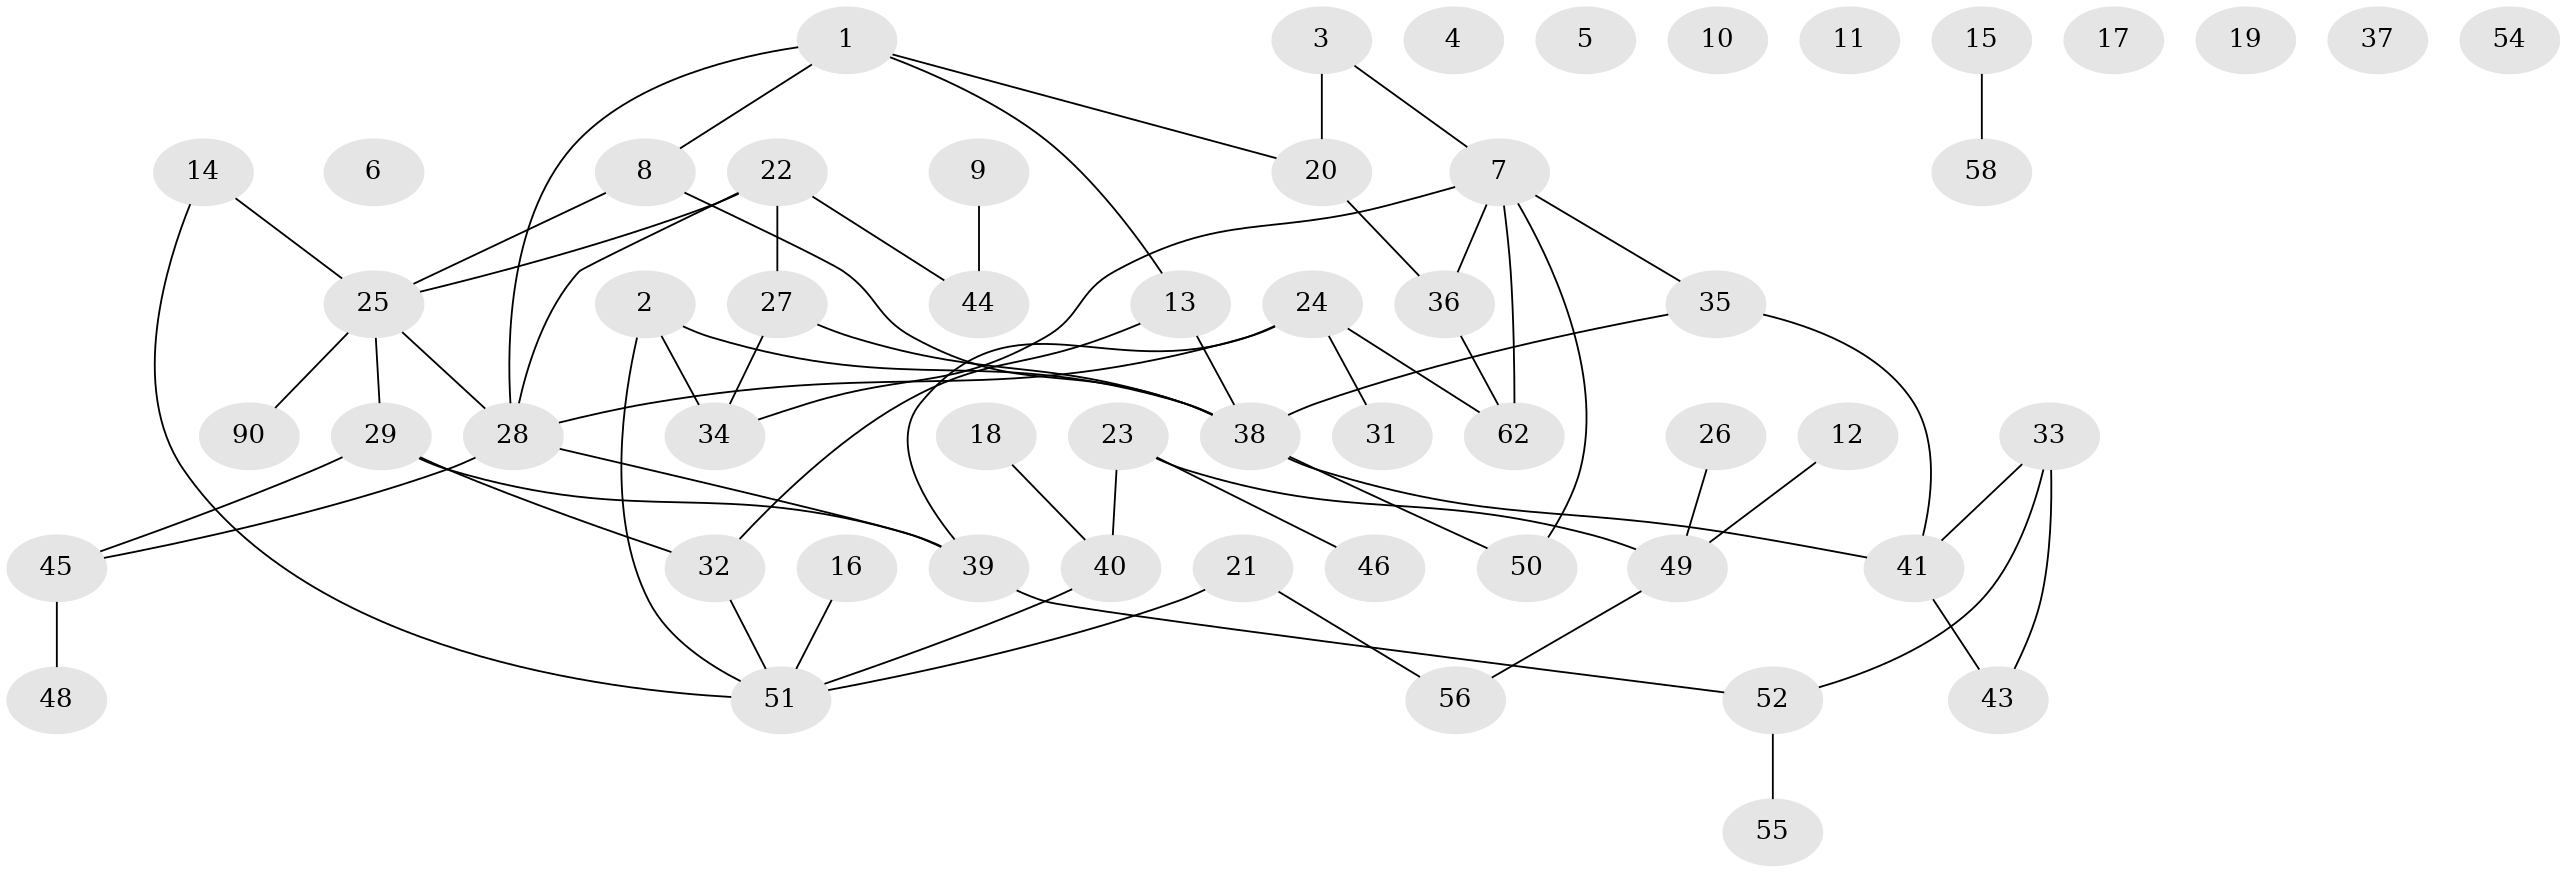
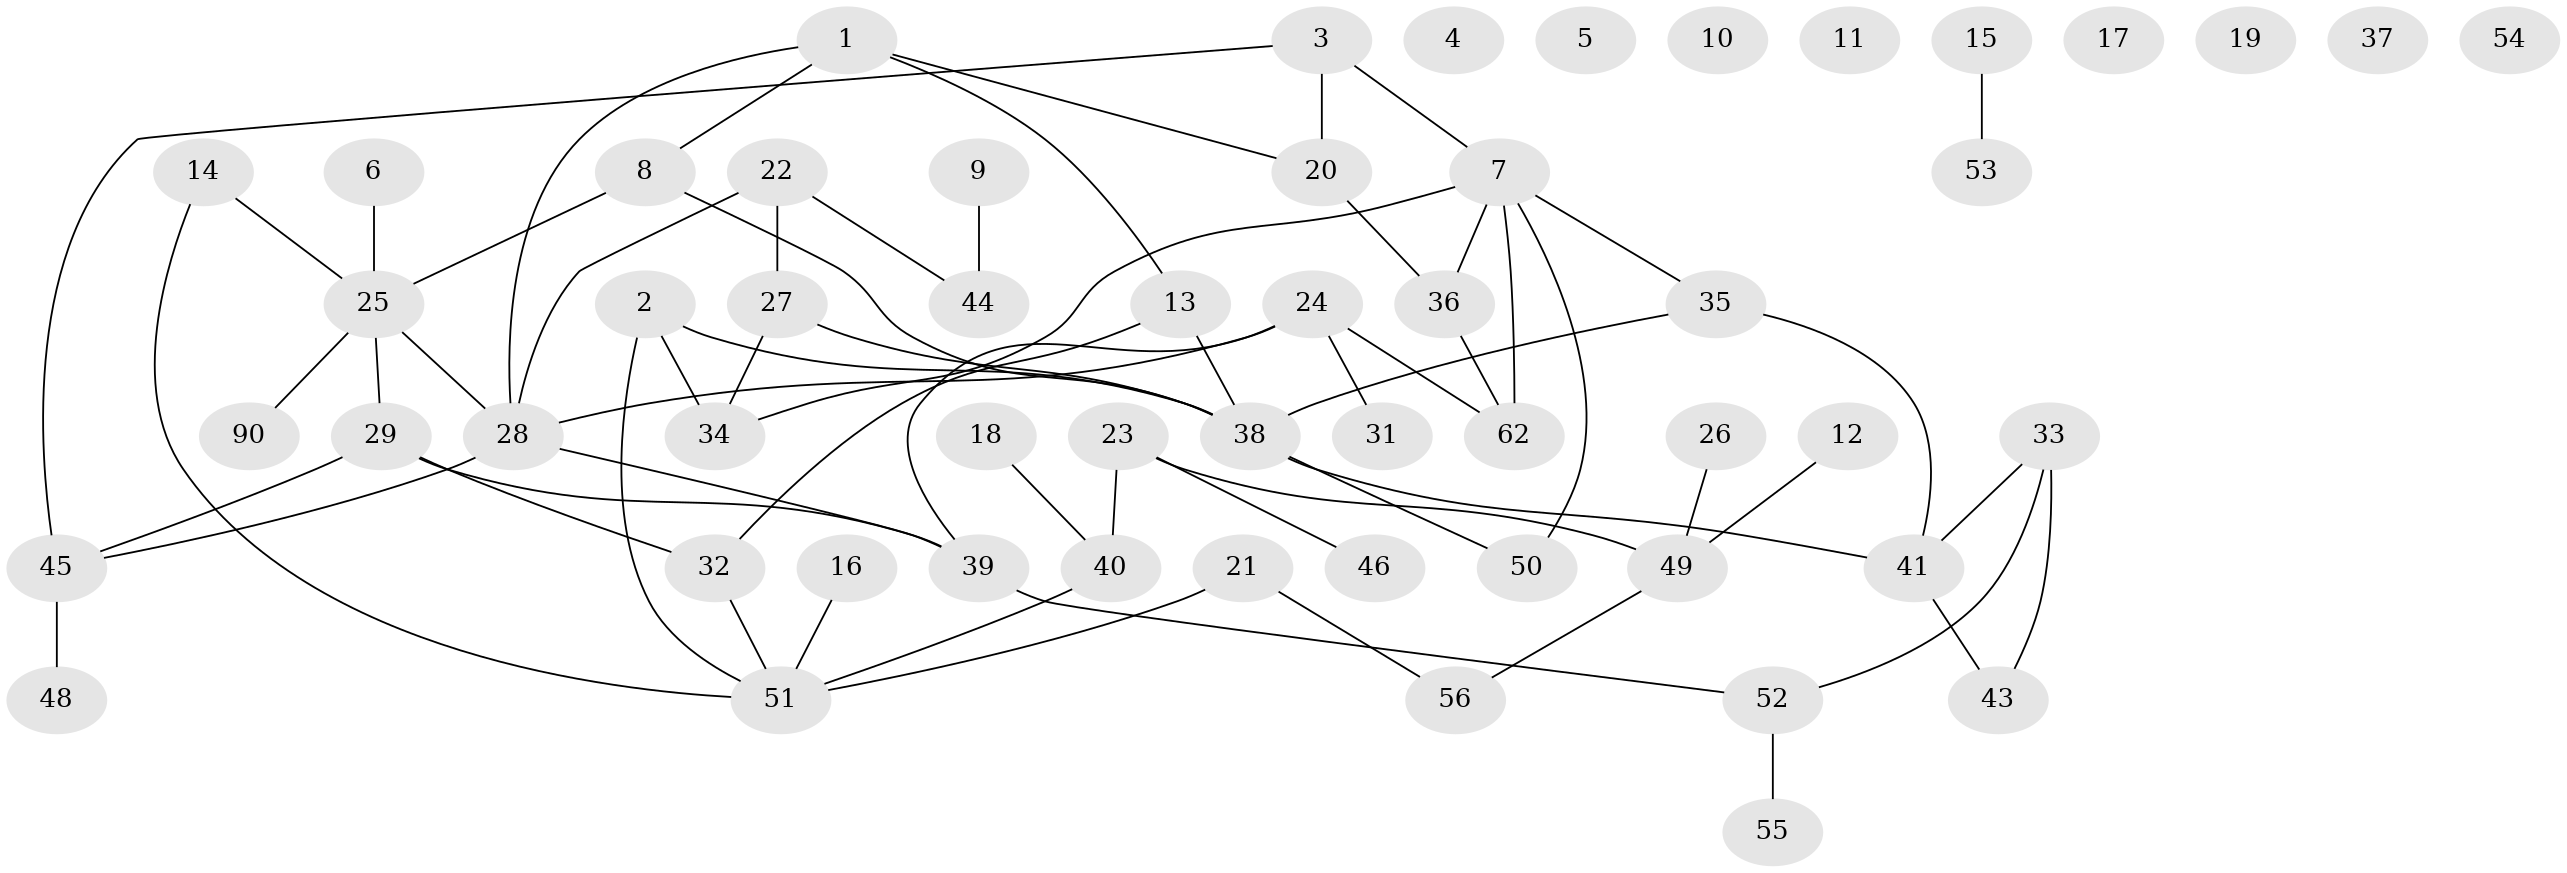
edge "3" -- "45": added
node "58": label "58" -> "53"
edge "22" -- "25": now "6" -- "25"
